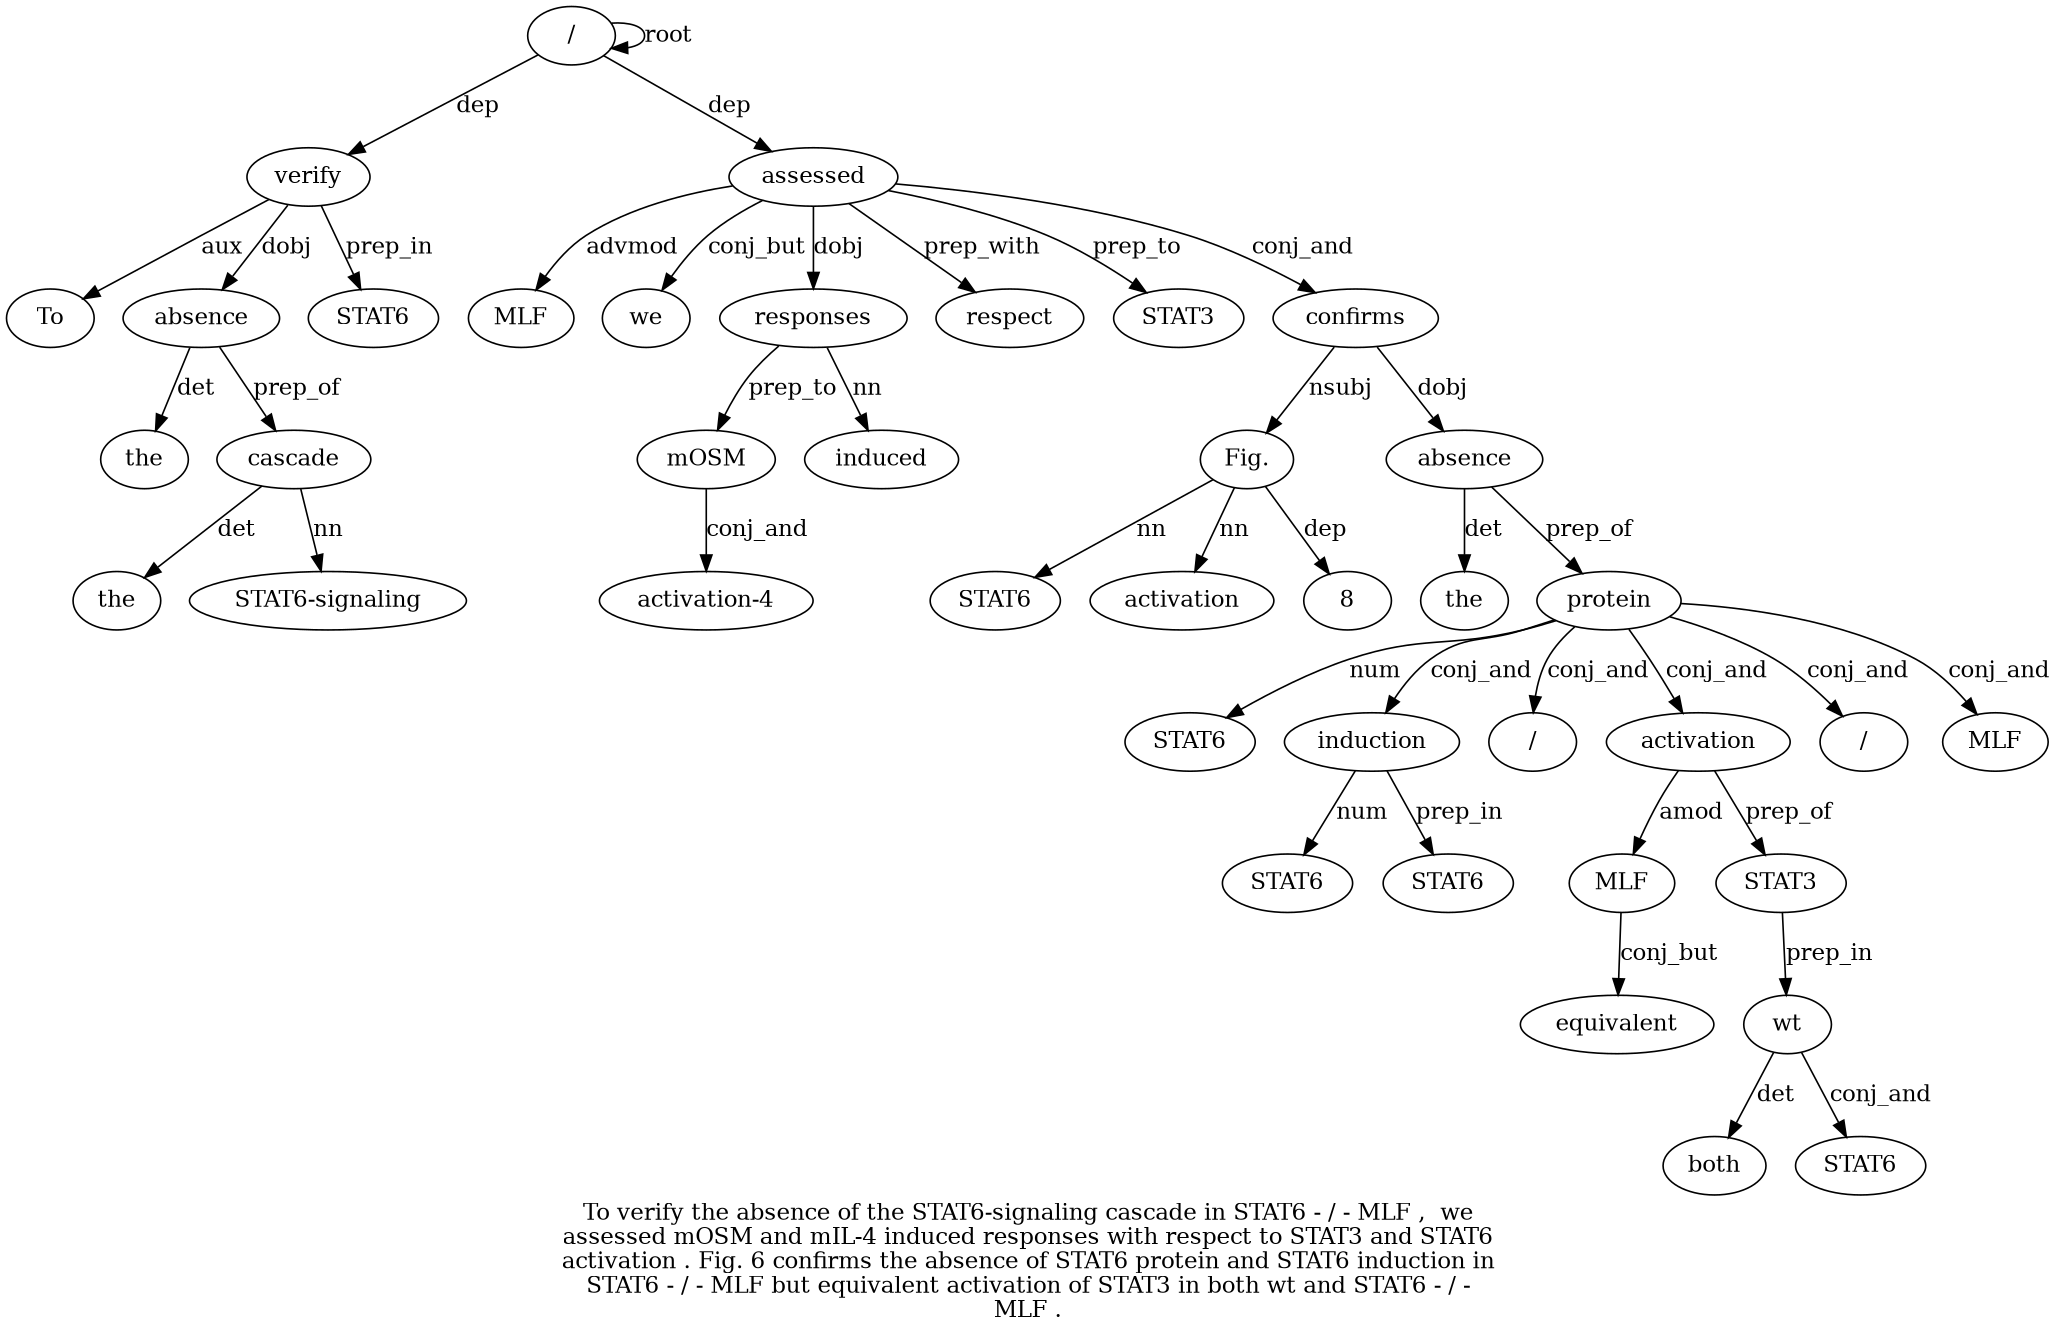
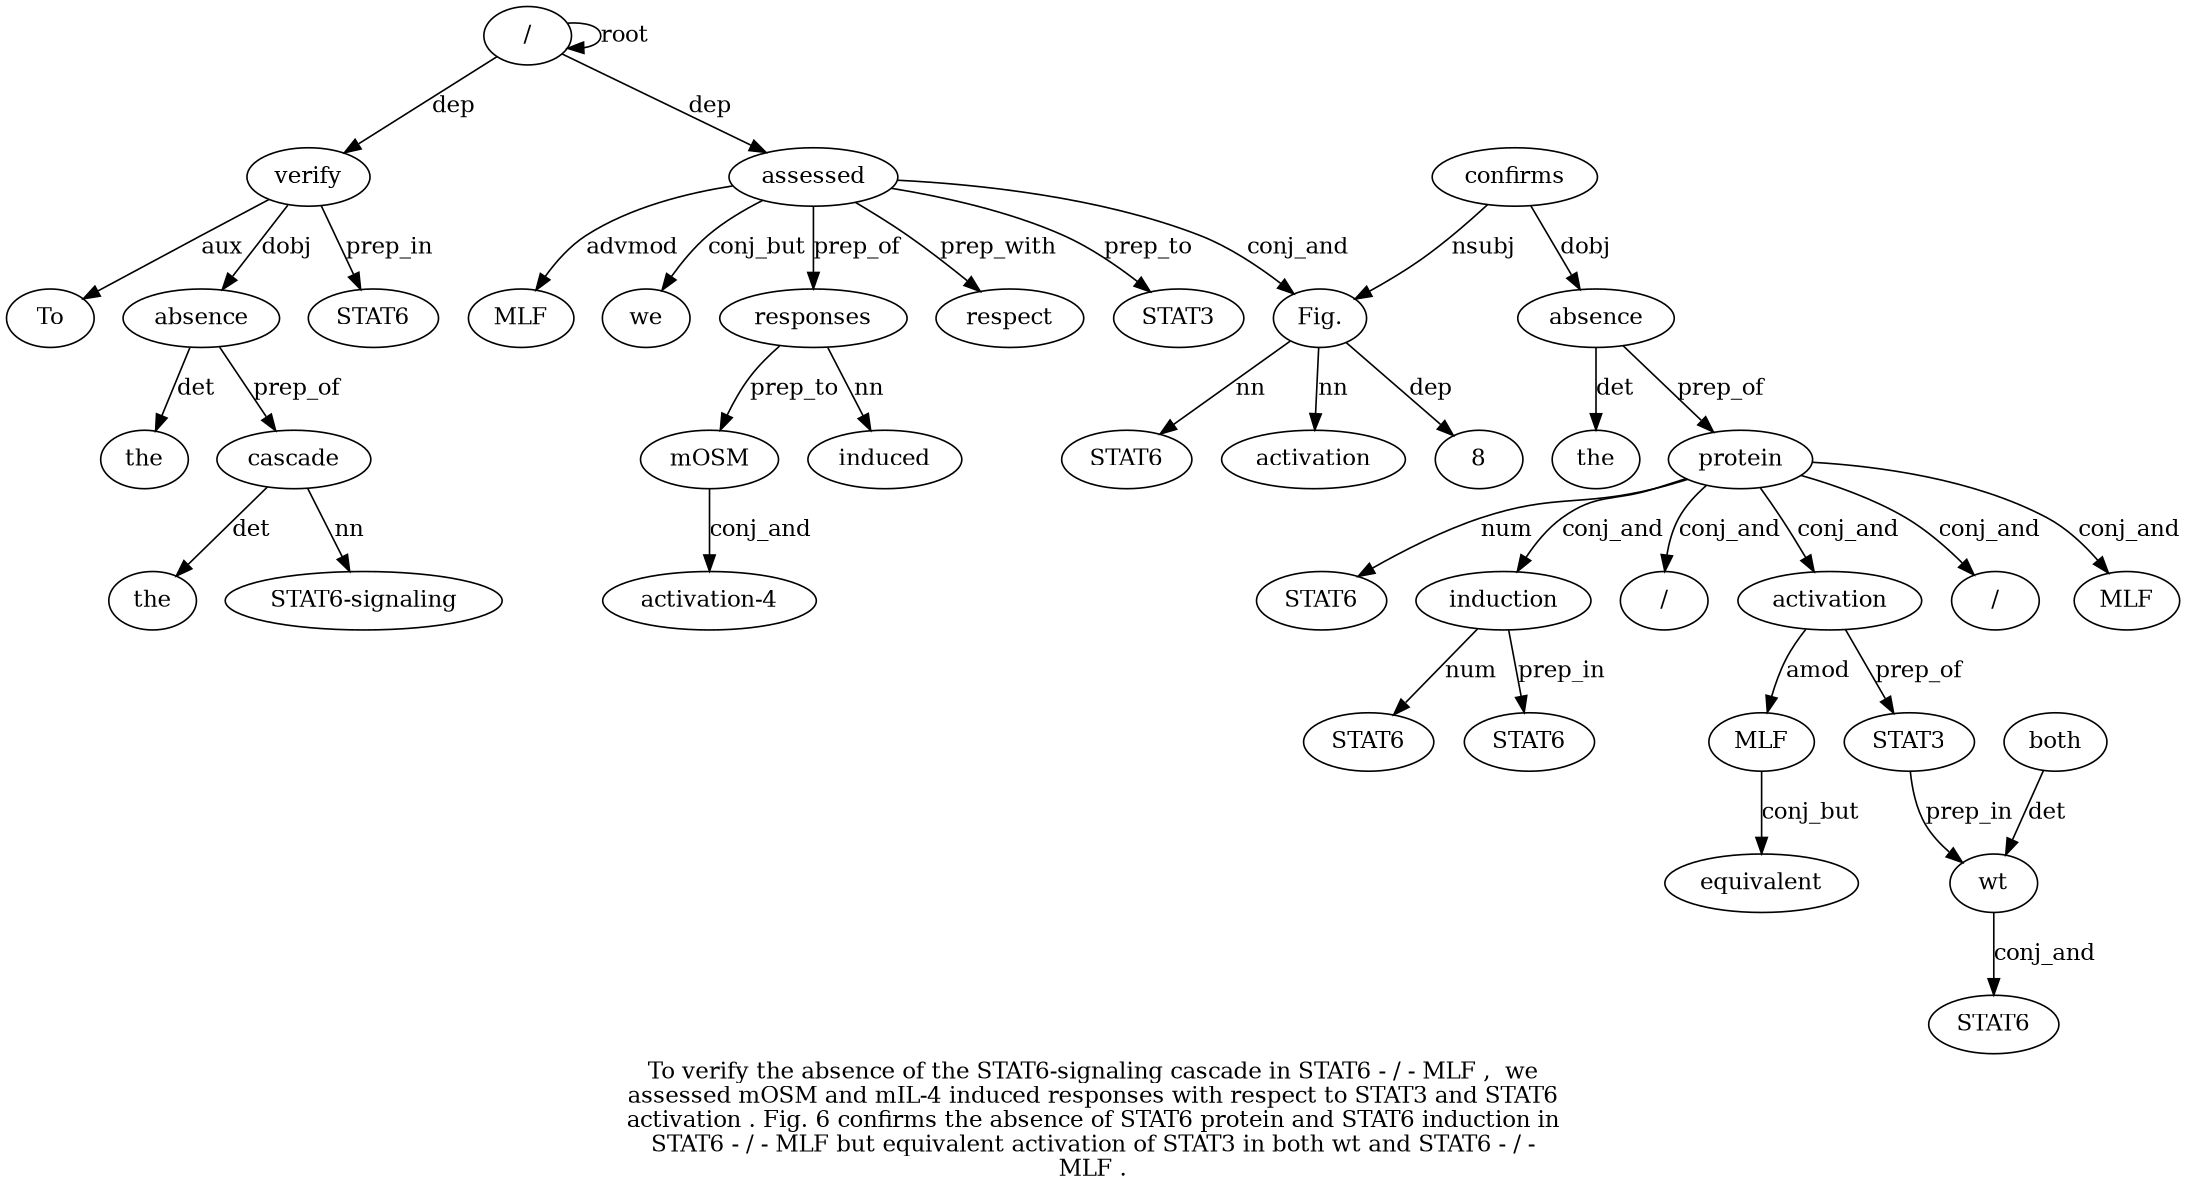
edge "assessed" -> "confirms": now "assessed" -> "Fig."
edge "assessed" -> "responses": label "dobj" -> "prep_of"
edge "wt" -> "both": reversed
